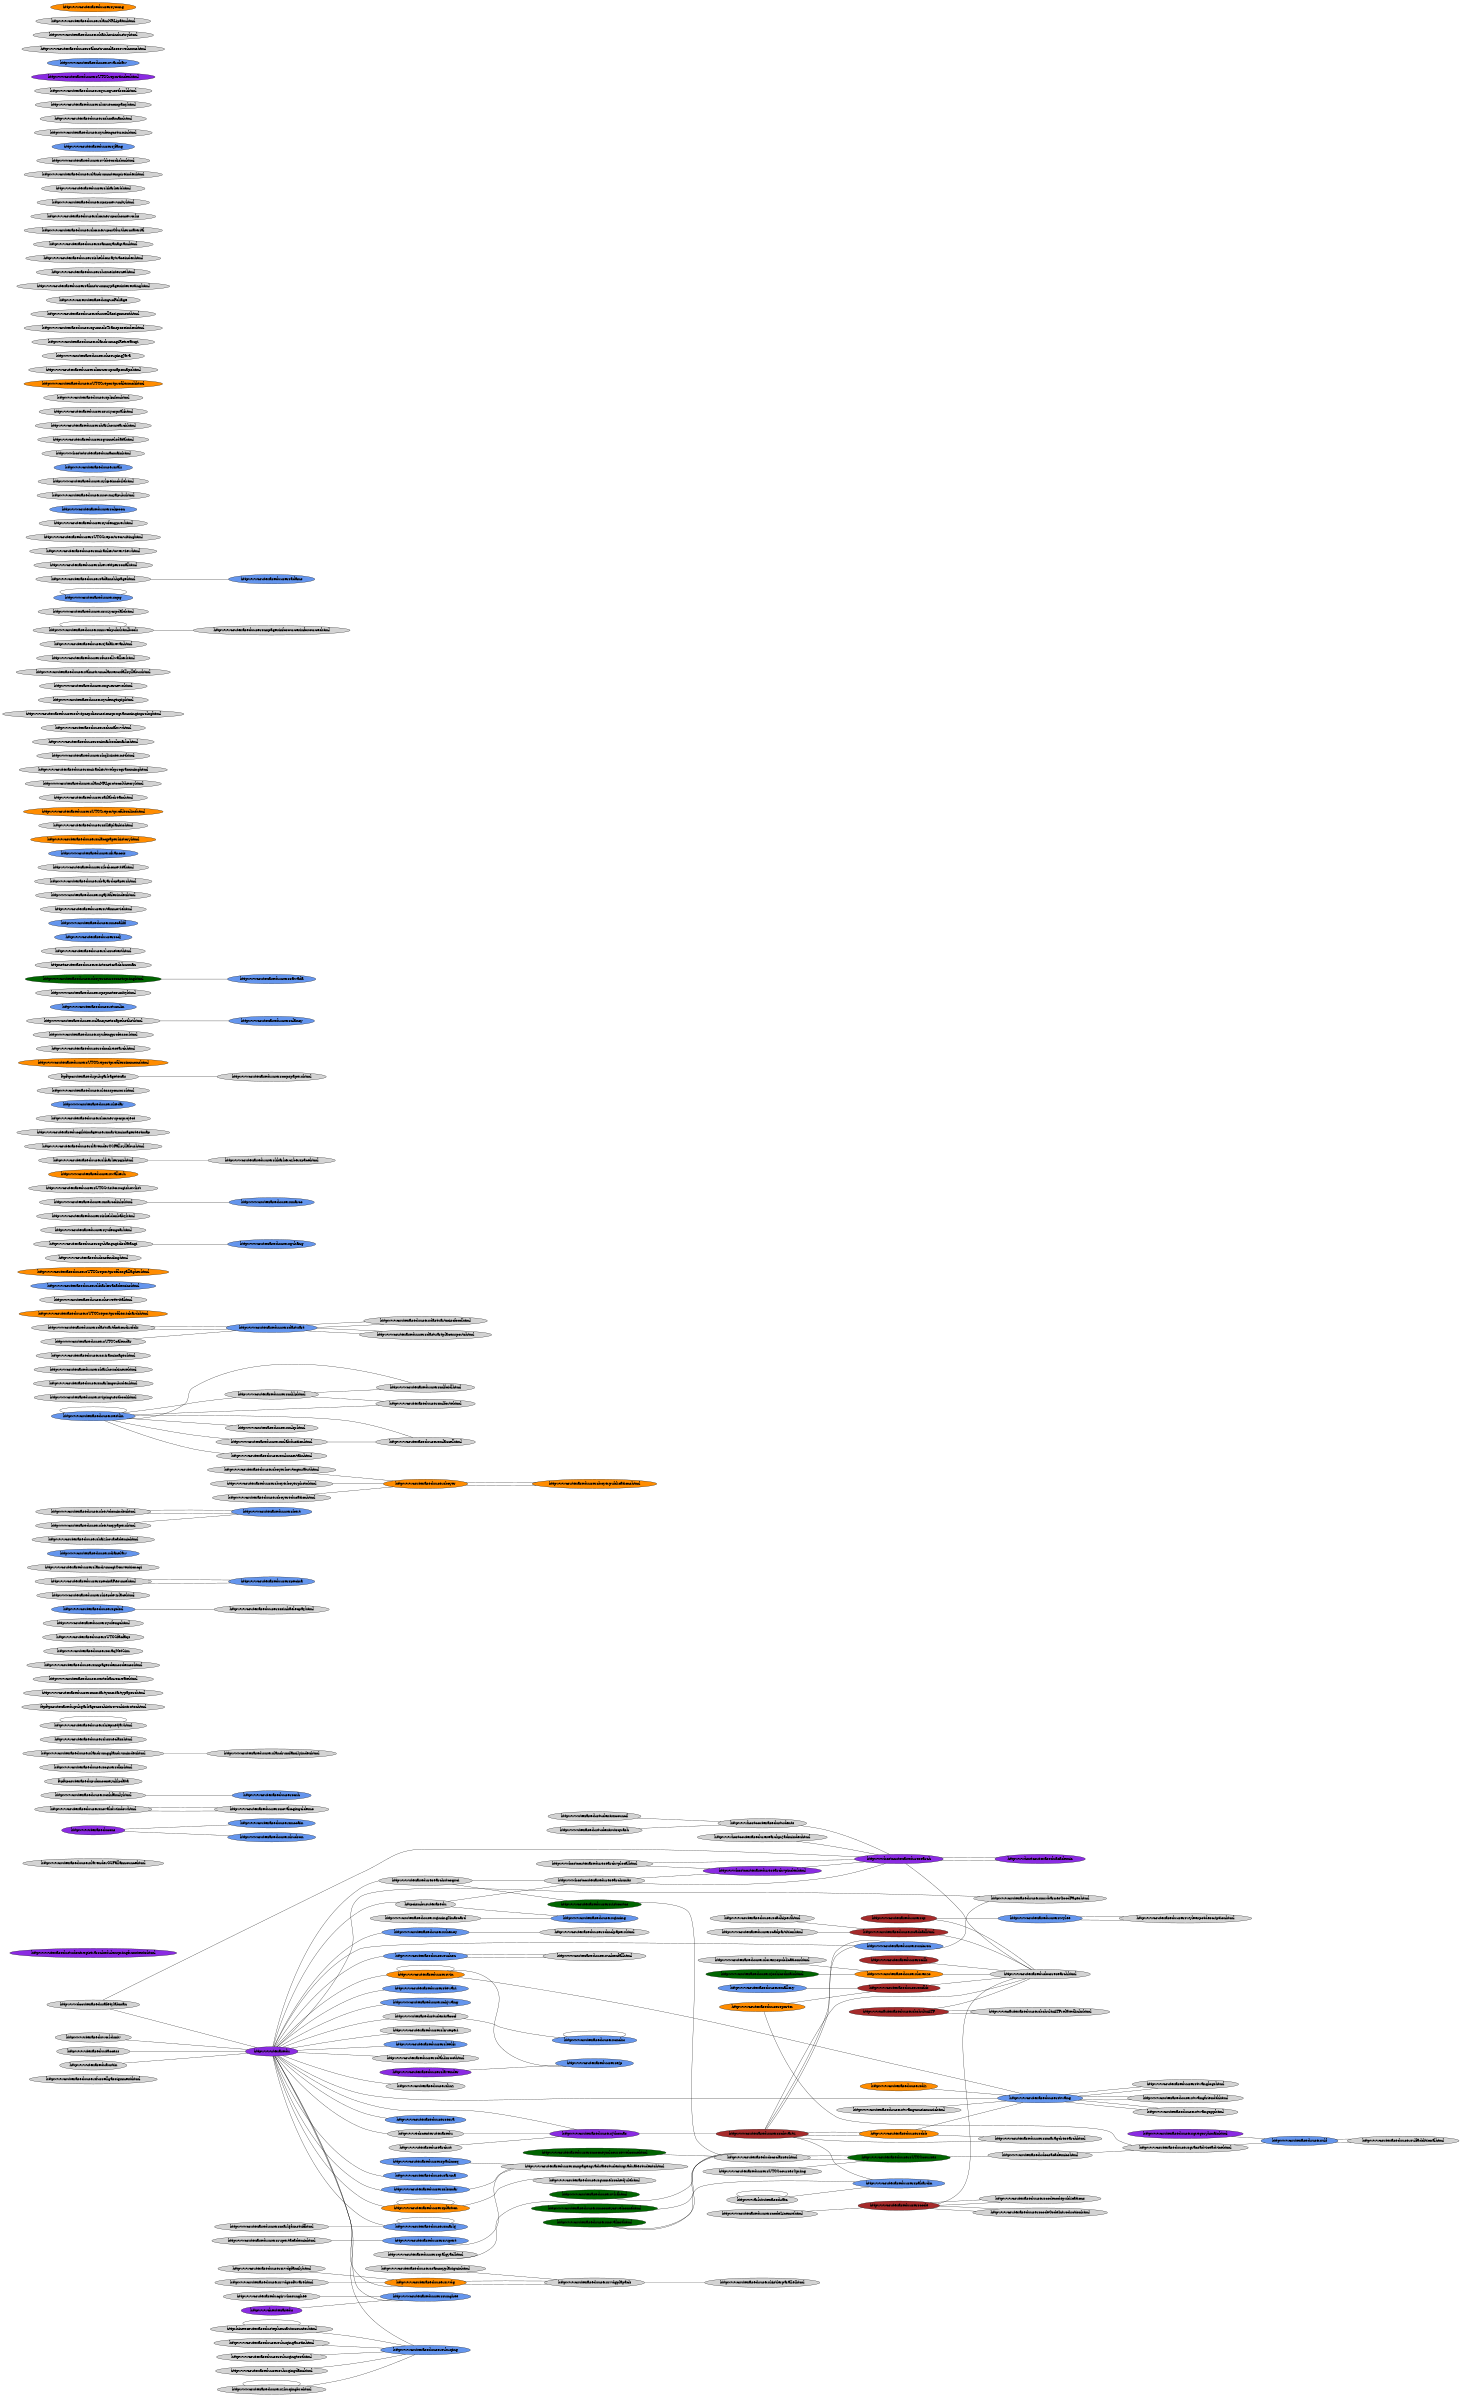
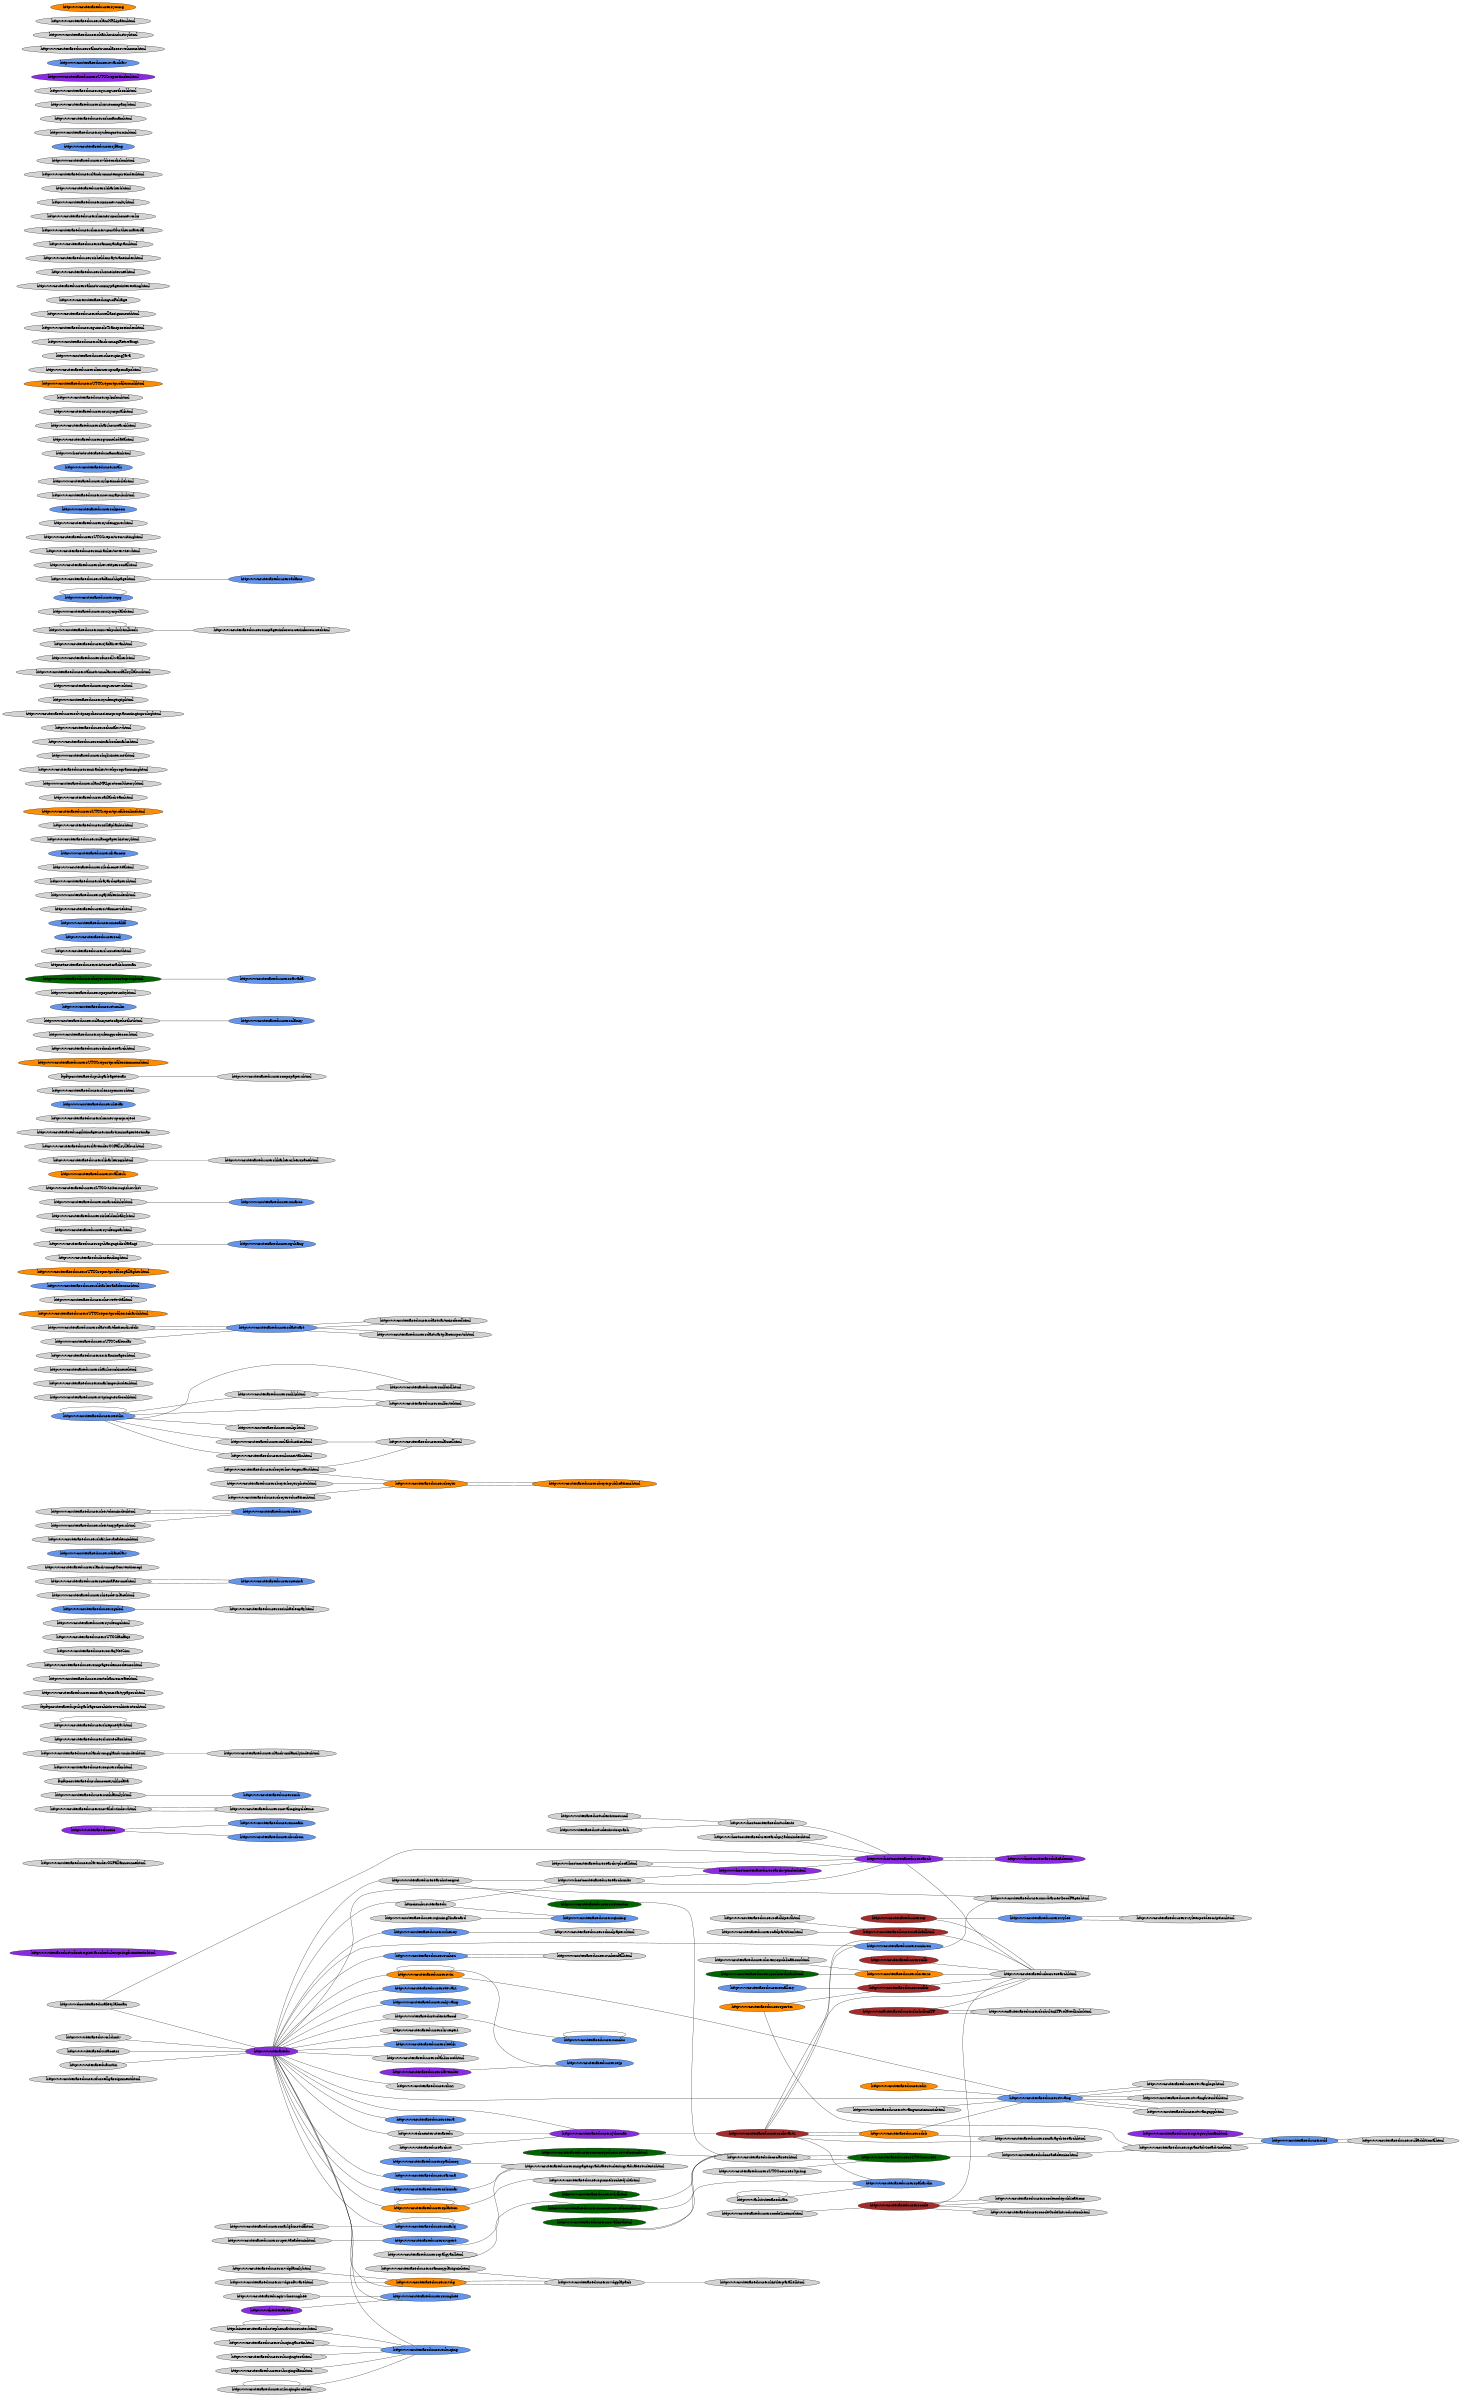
node "httpwwwcsutexaseduusersnlacqpaperhistoryhtml": fillcolor darkorange -> lightgrey
edge "httpwwwcsutexaseduusersestlin" -- "httpwwwcsutexaseduusersmlaccelhtml": now "httpwwwcsutexaseduusersboyerhowtognuatuthtml" -- "httpwwwcsutexaseduusersmlaccelhtml"
